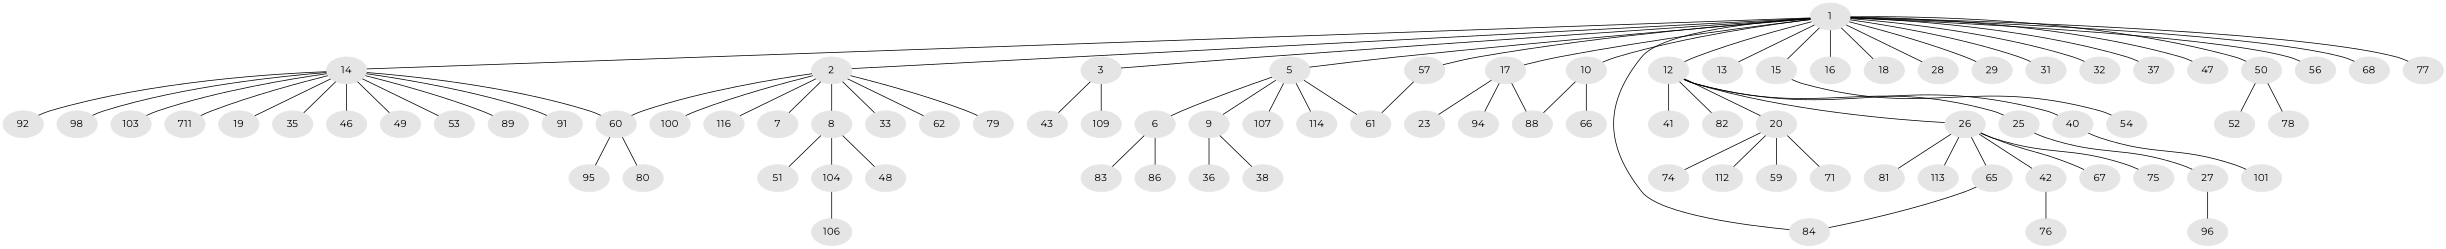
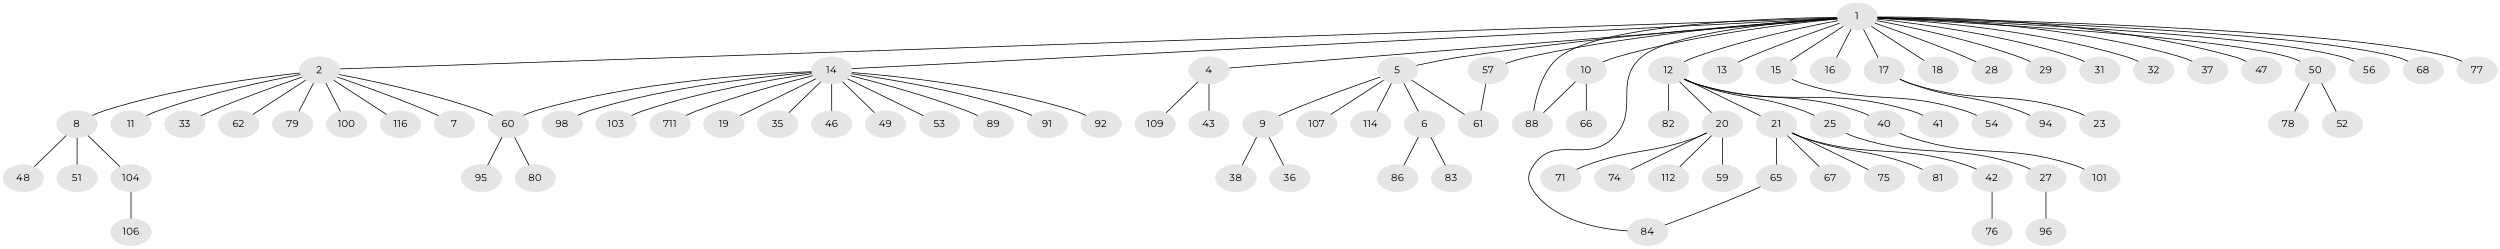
node "3": label "3" -> "4"
edge "17" -- "88": now "1" -- "88"
node "11": added
node "26": label "26" -> "21"
node "113": removed
